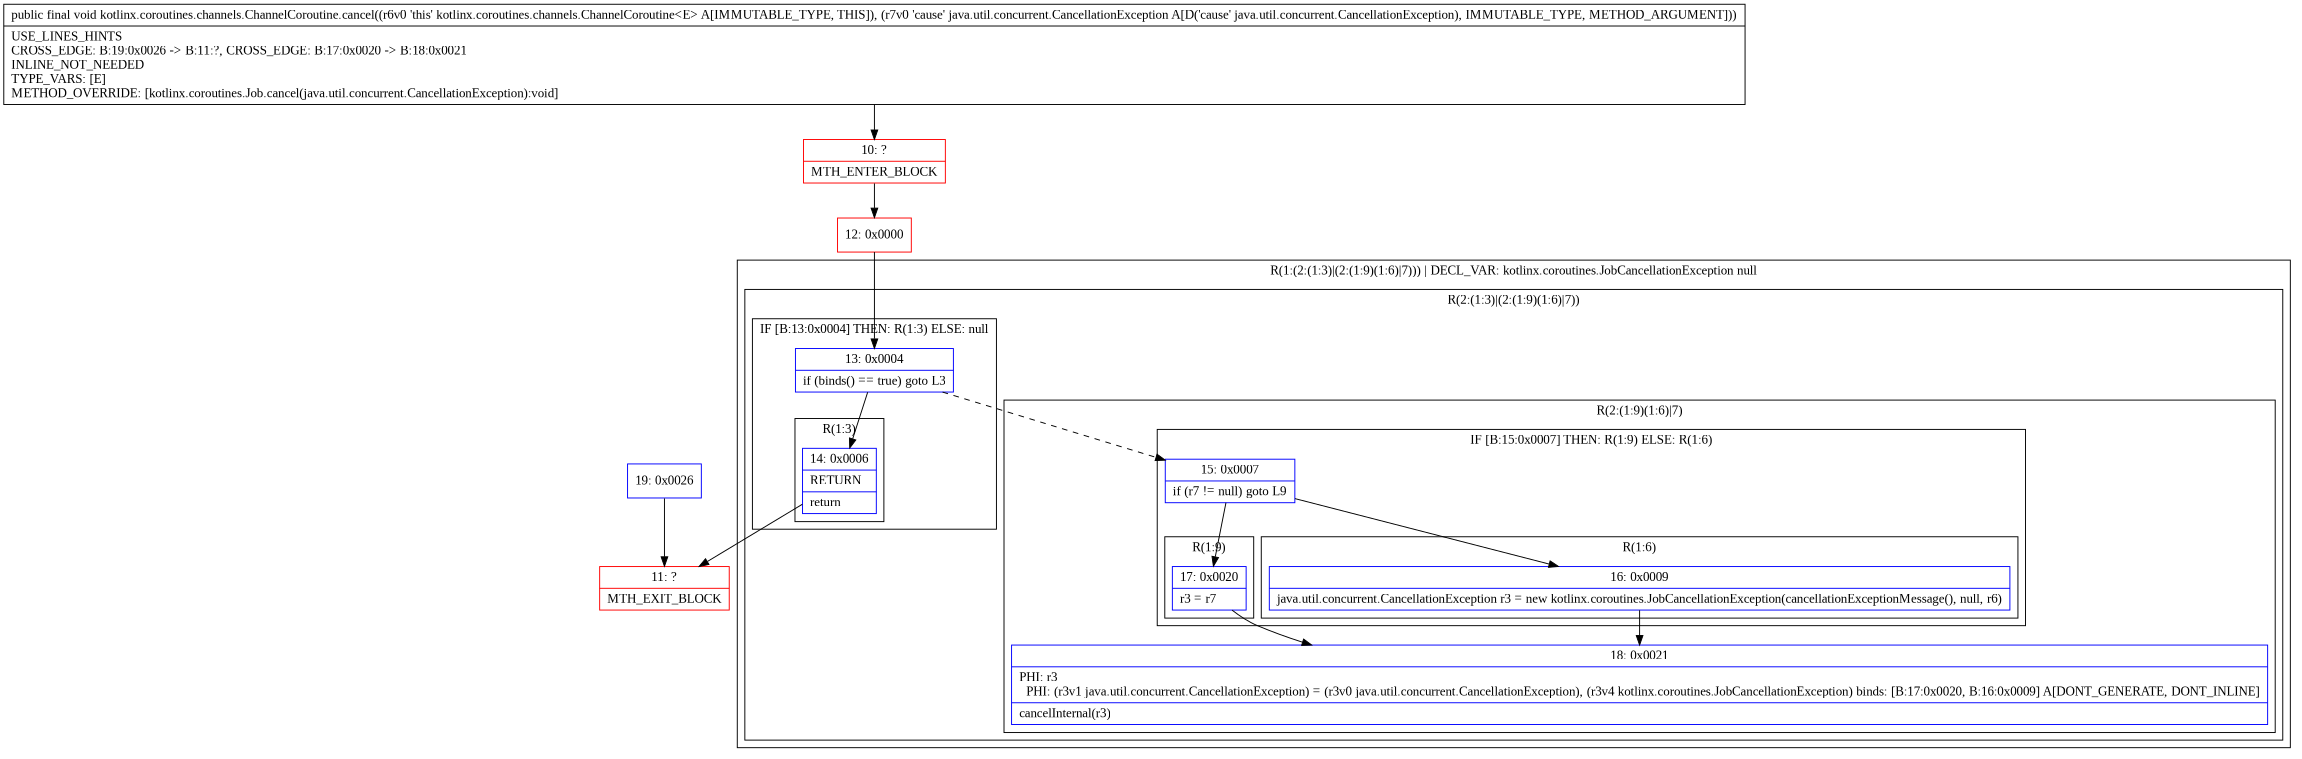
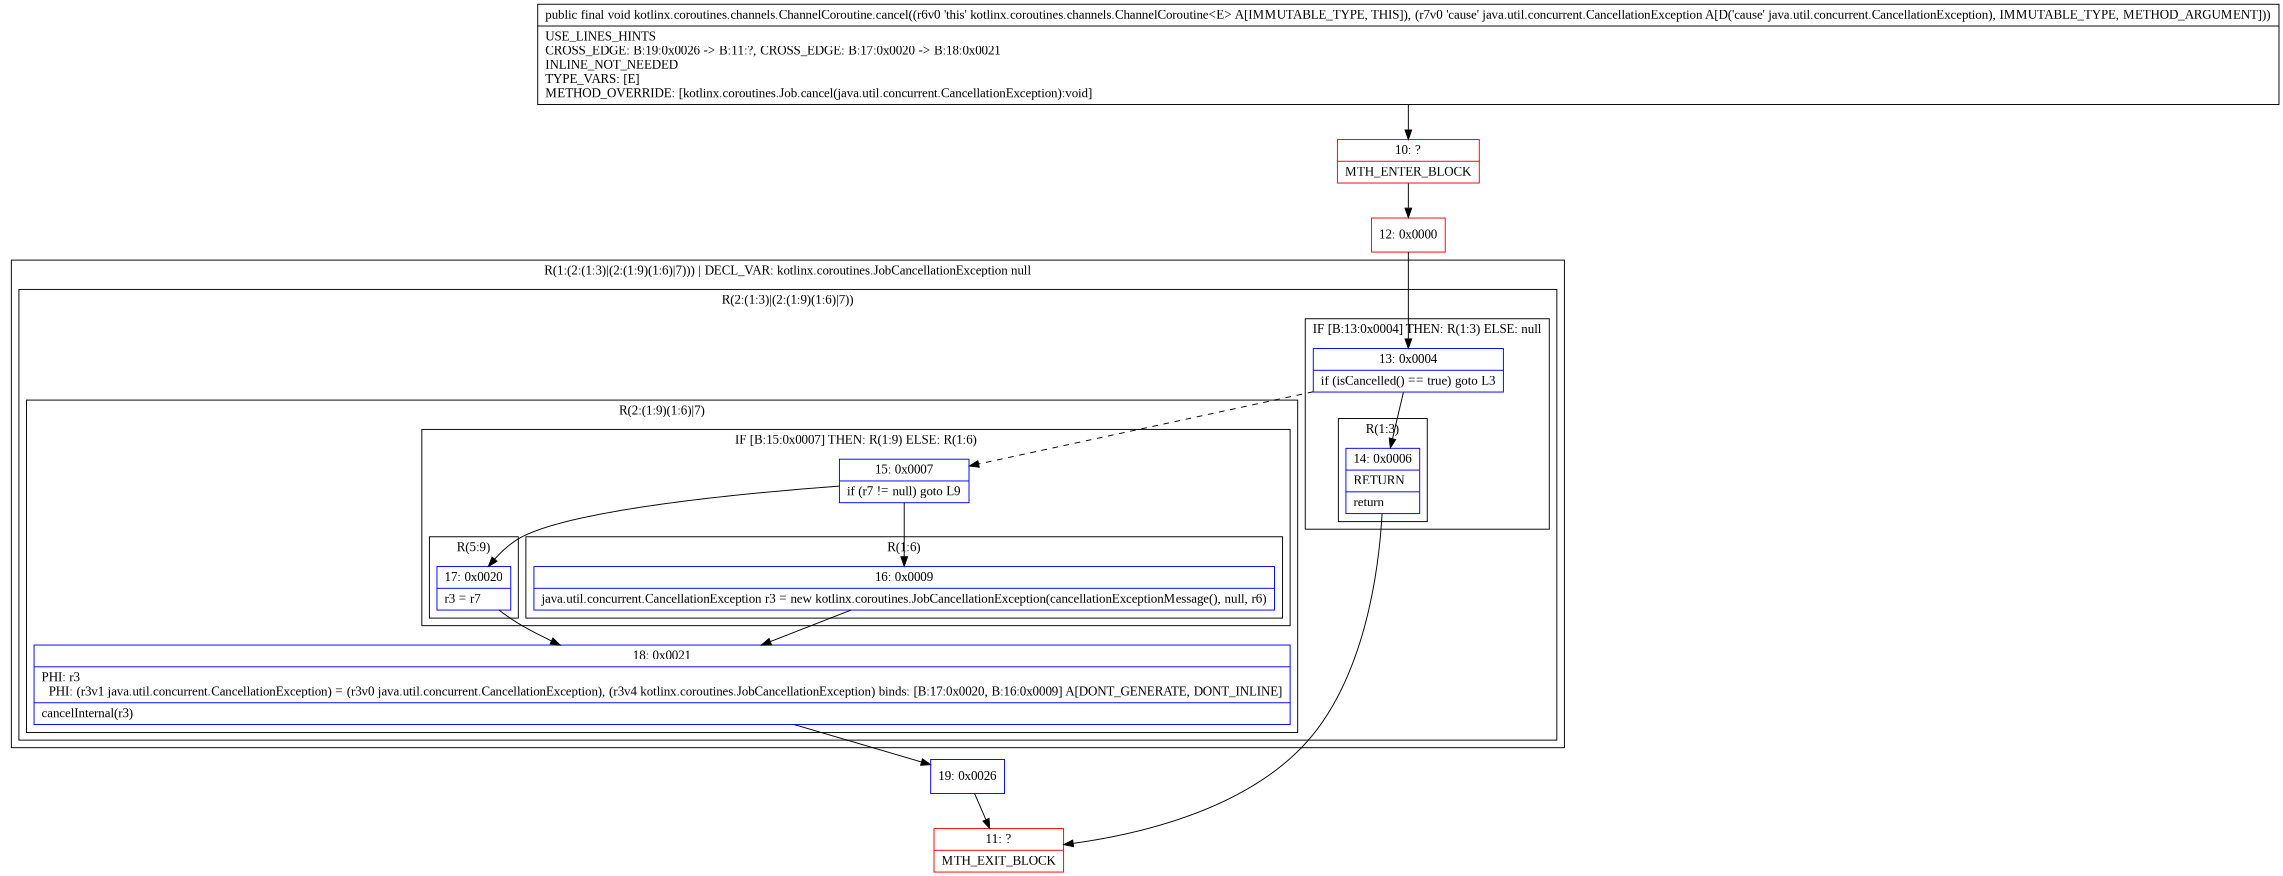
node "13: 0x0004": text "if (binds() == true) goto L3" -> "if (isCancelled() == true) goto L3"
cluster "R(1:9)": label "R(1:9)" -> "R(5:9)"
edge "18: 0x0021" -> "19: 0x0026": added
